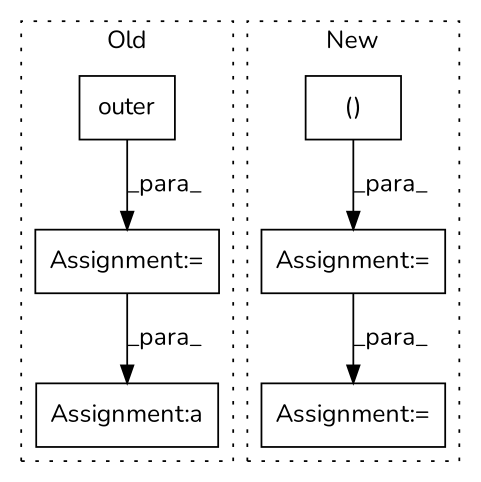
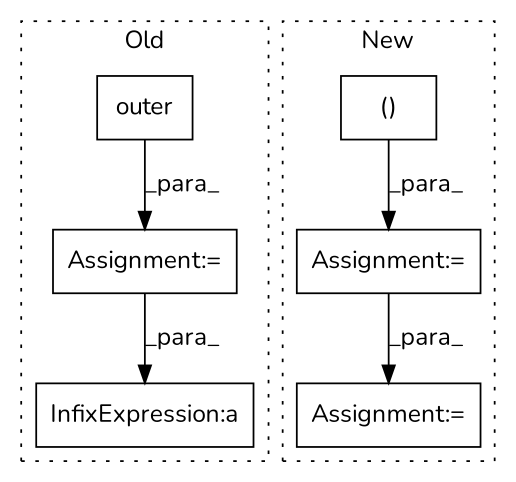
node "Assignment:a": label "Assignment:a" -> "InfixExpression:a"
